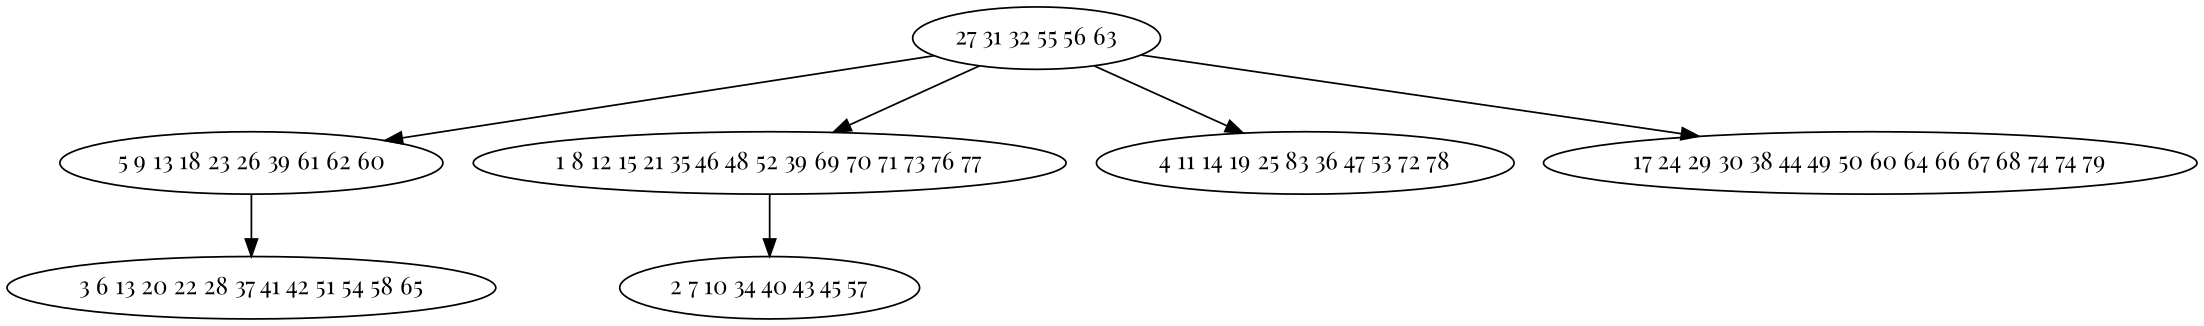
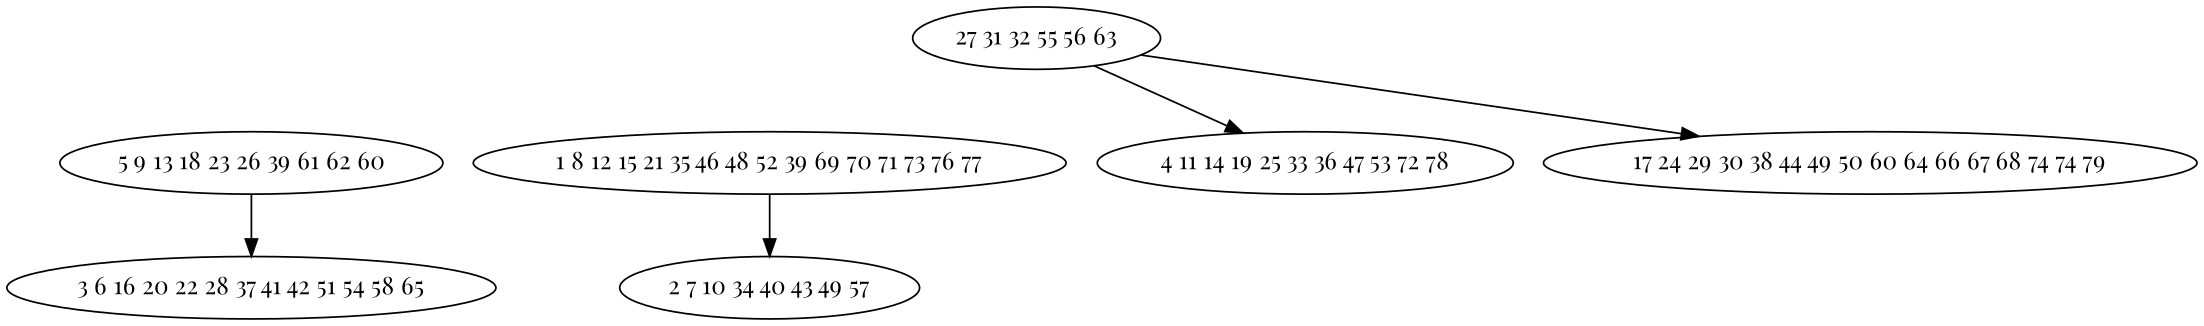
edge "27 31 32 55 56 63" -> "1 8 12 15 21 35 46 48 52 39 69 70 71 73 76 77": removed
edge "27 31 32 55 56 63" -> "5 9 13 18 23 26 39 61 62 60": removed
node "4 11 14 19 25 83 36 47 53 72 78": label "4 11 14 19 25 83 36 47 53 72 78" -> "4 11 14 19 25 33 36 47 53 72 78"
node "3 6 13 20 22 28 37 41 42 51 54 58 65": label "3 6 13 20 22 28 37 41 42 51 54 58 65" -> "3 6 16 20 22 28 37 41 42 51 54 58 65"
node "2 7 10 34 40 43 45 57": label "2 7 10 34 40 43 45 57" -> "2 7 10 34 40 43 49 57"
